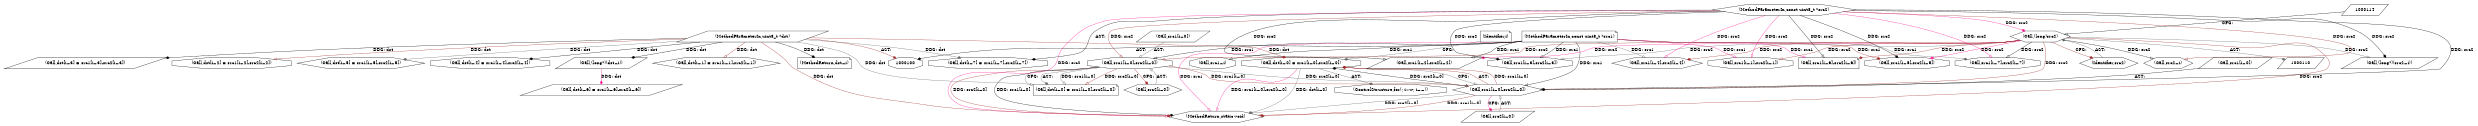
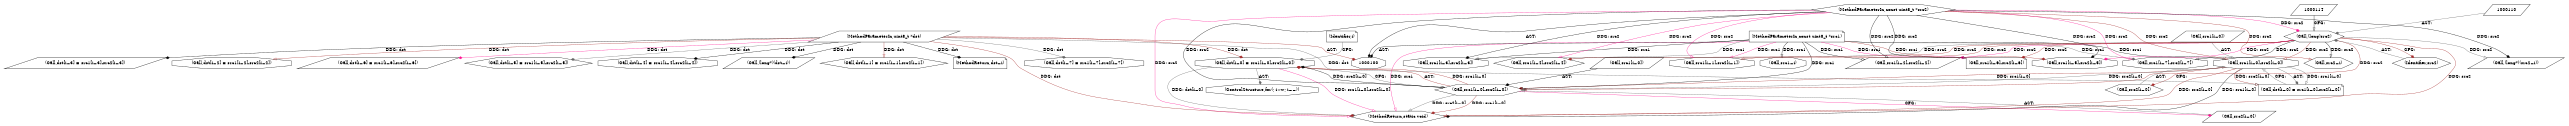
edge "(MethodParameterIn,const uint8_t *src2)" -> "(Call,dst[i+7] = src1[i+7]-src2[i+7])": now "(MethodParameterIn,const uint8_t *src2)" -> "1000100"
edge "(Call,(long)src2)" -> "1000110": reversed
edge "(Call,(long*)(dst+i))" -> "(Call,dst[i+6] = src1[i+6]-src2[i+6])": now "(MethodParameterIn,uint8_t *dst)" -> "(Call,dst[i+6] = src1[i+6]-src2[i+6])"
